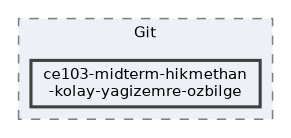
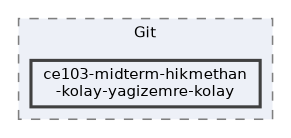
node "ce103-midterm-hikmethan -kolay-yagizemre-ozbilge": label "ce103-midterm-hikmethan -kolay-yagizemre-ozbilge" -> "ce103-midterm-hikmethan -kolay-yagizemre-kolay"
